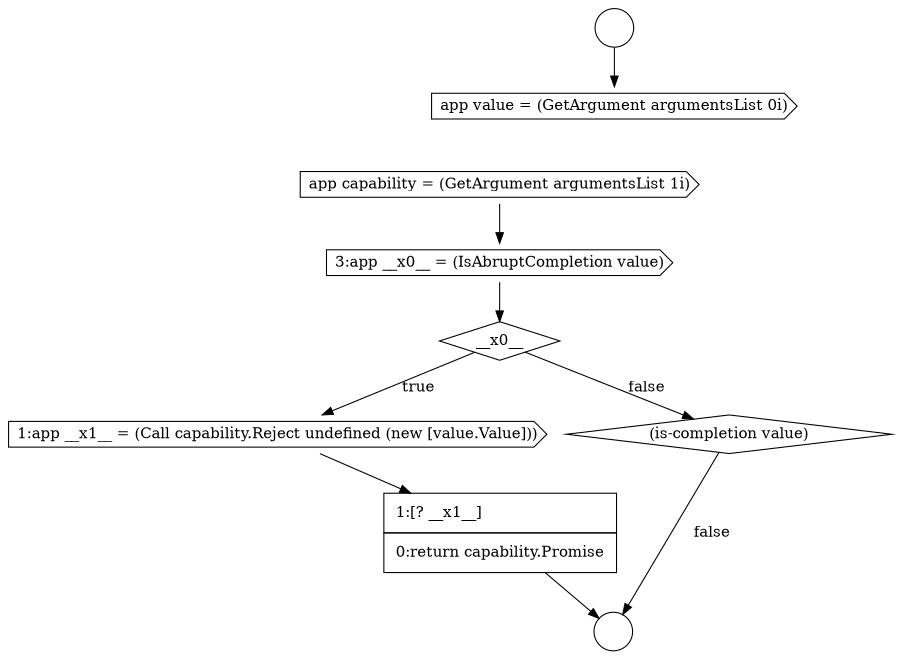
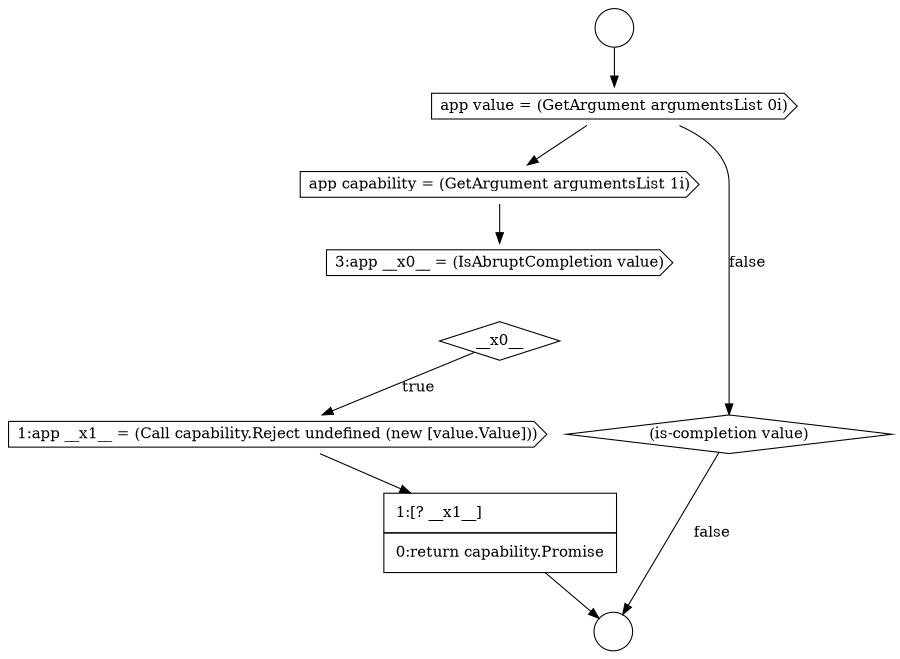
edge "app value = (GetArgument argumentsList 0i)" -> "app capability = (GetArgument argumentsList 1i)": added
edge "3:app __x0__ = (IsAbruptCompletion value)" -> "__x0__": removed
edge "__x0__" -> "(is-completion value)": now "app value = (GetArgument argumentsList 0i)" -> "(is-completion value)"
